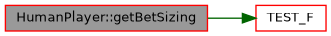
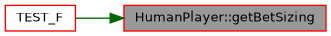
edge "HumanPlayer::getBetSizing" -> "TEST_F": reversed
